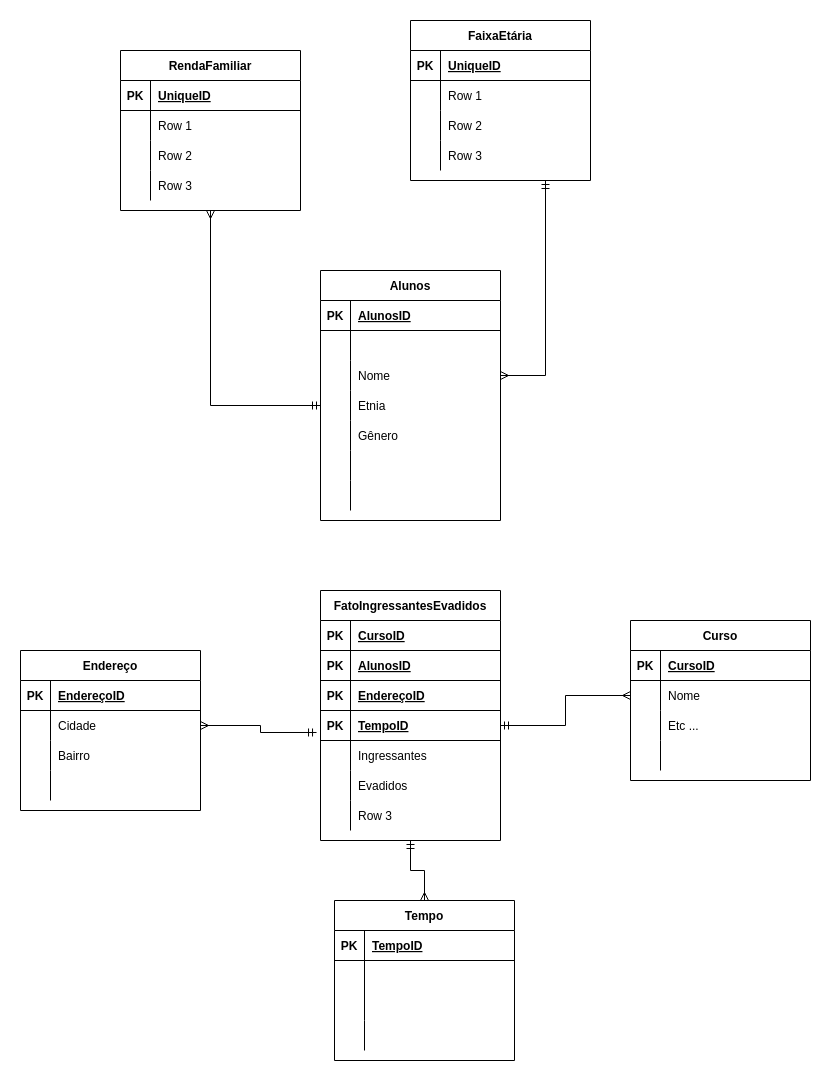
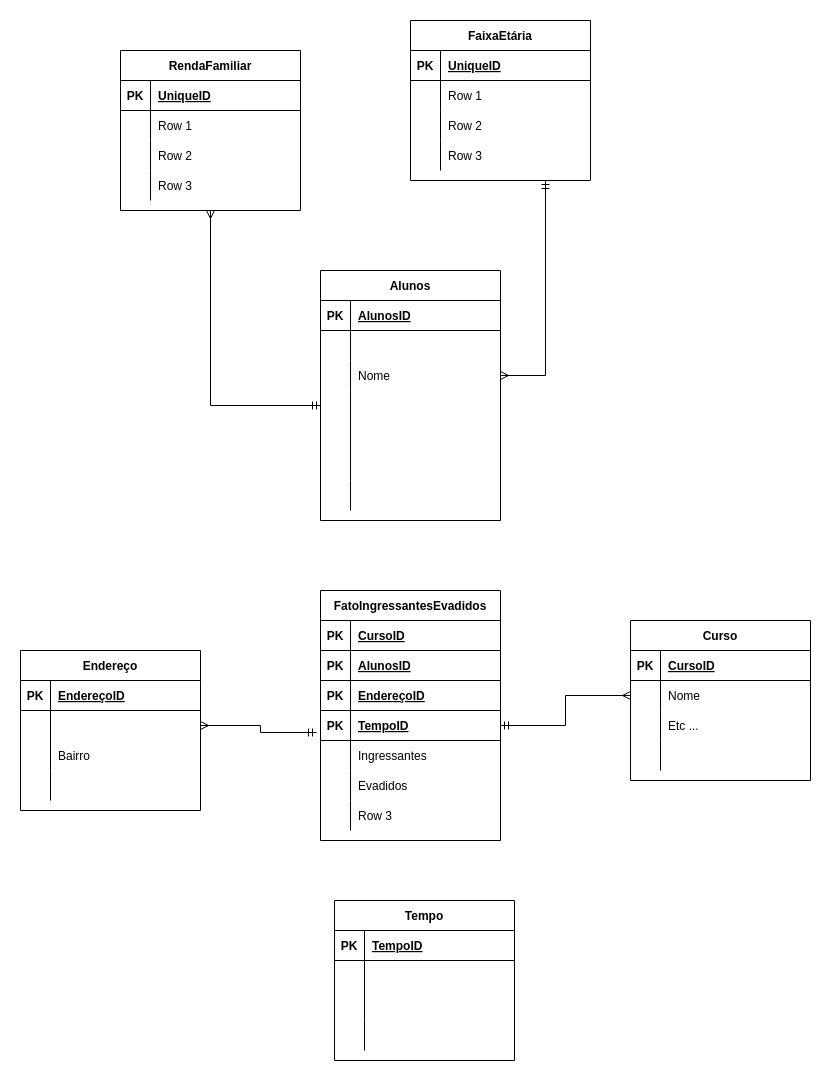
node "Etnia": removed
node "Gênero": removed
node "Cidade": removed
edge "FatoIngressantesEvadidos" -- "Tempo": removed
